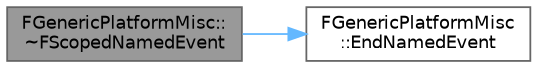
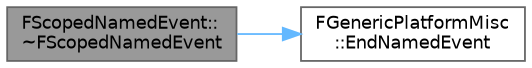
node "FGenericPlatformMisc:: ~FScopedNamedEvent": label "FGenericPlatformMisc:: ~FScopedNamedEvent" -> "FScopedNamedEvent:: ~FScopedNamedEvent"
